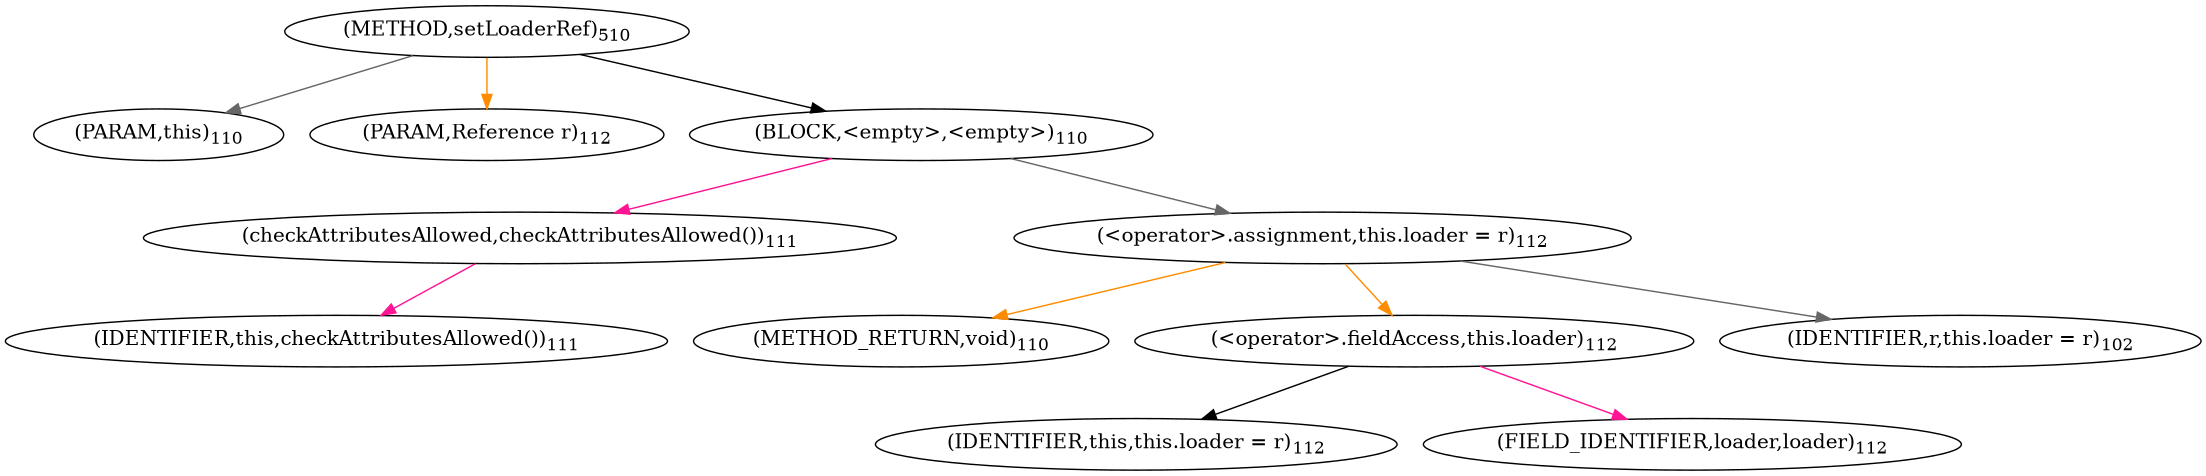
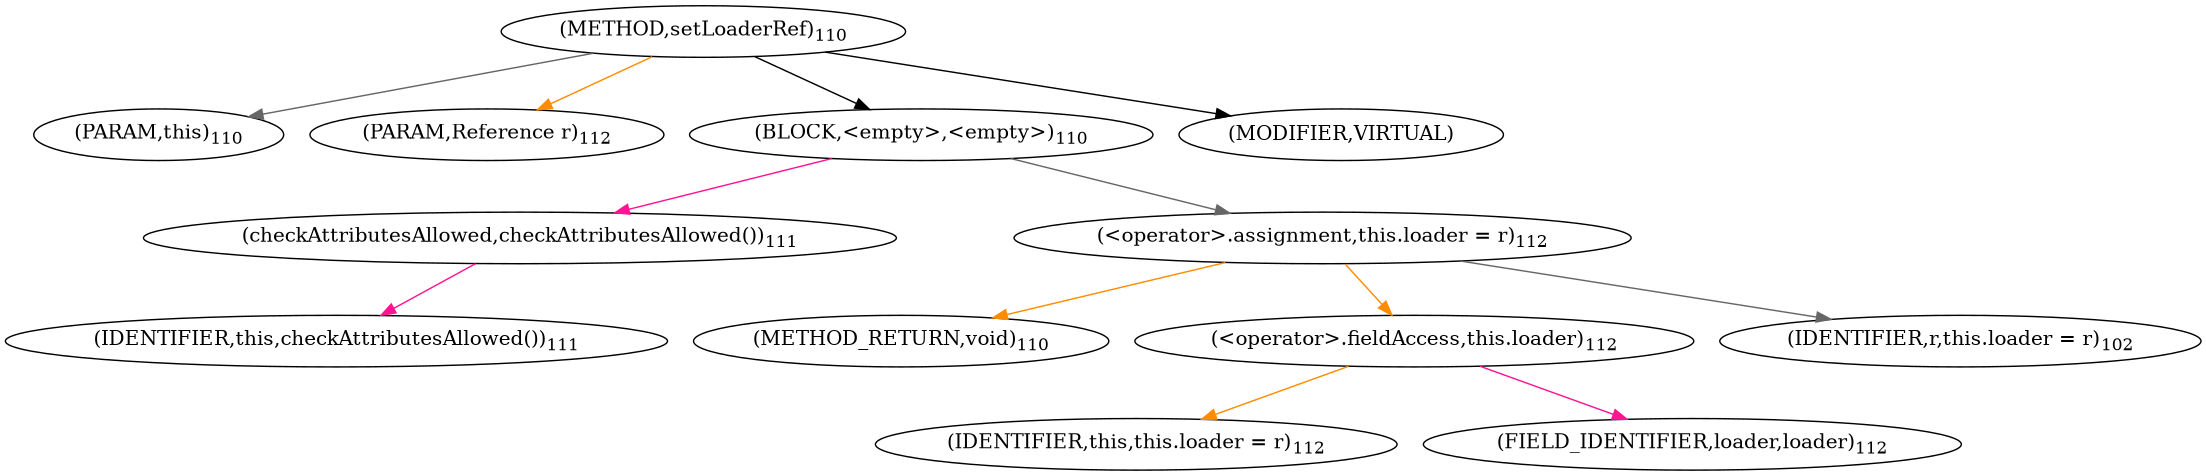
node "(METHOD,setLoaderRef)": text "510" -> "110"
node "(MODIFIER,VIRTUAL)": added
edge "(<operator>.fieldAccess,this.loader)" -> "(IDENTIFIER,this,this.loader = r)": color black -> darkorange
